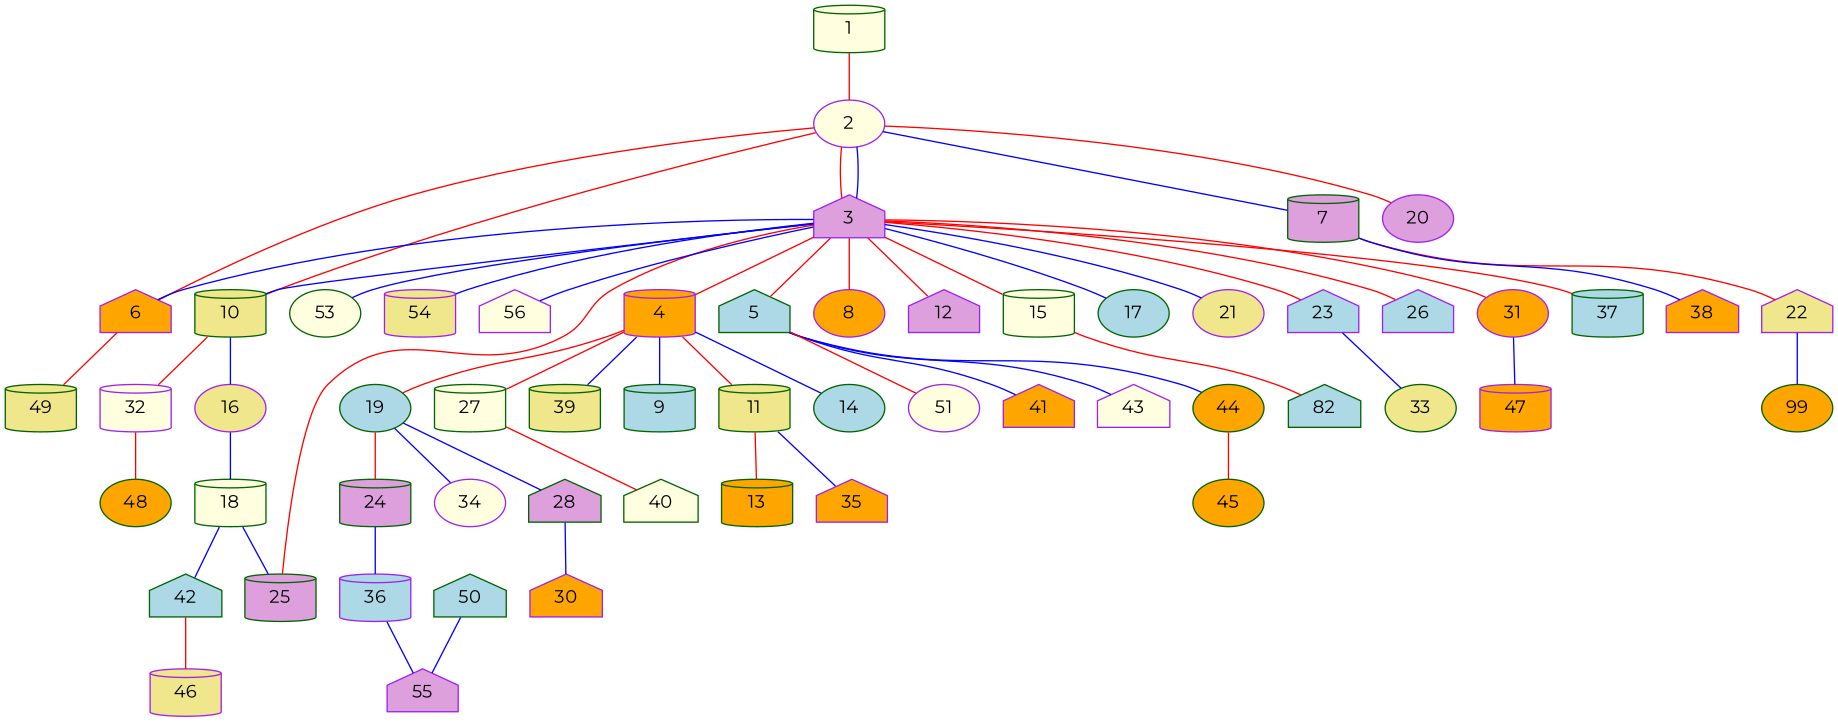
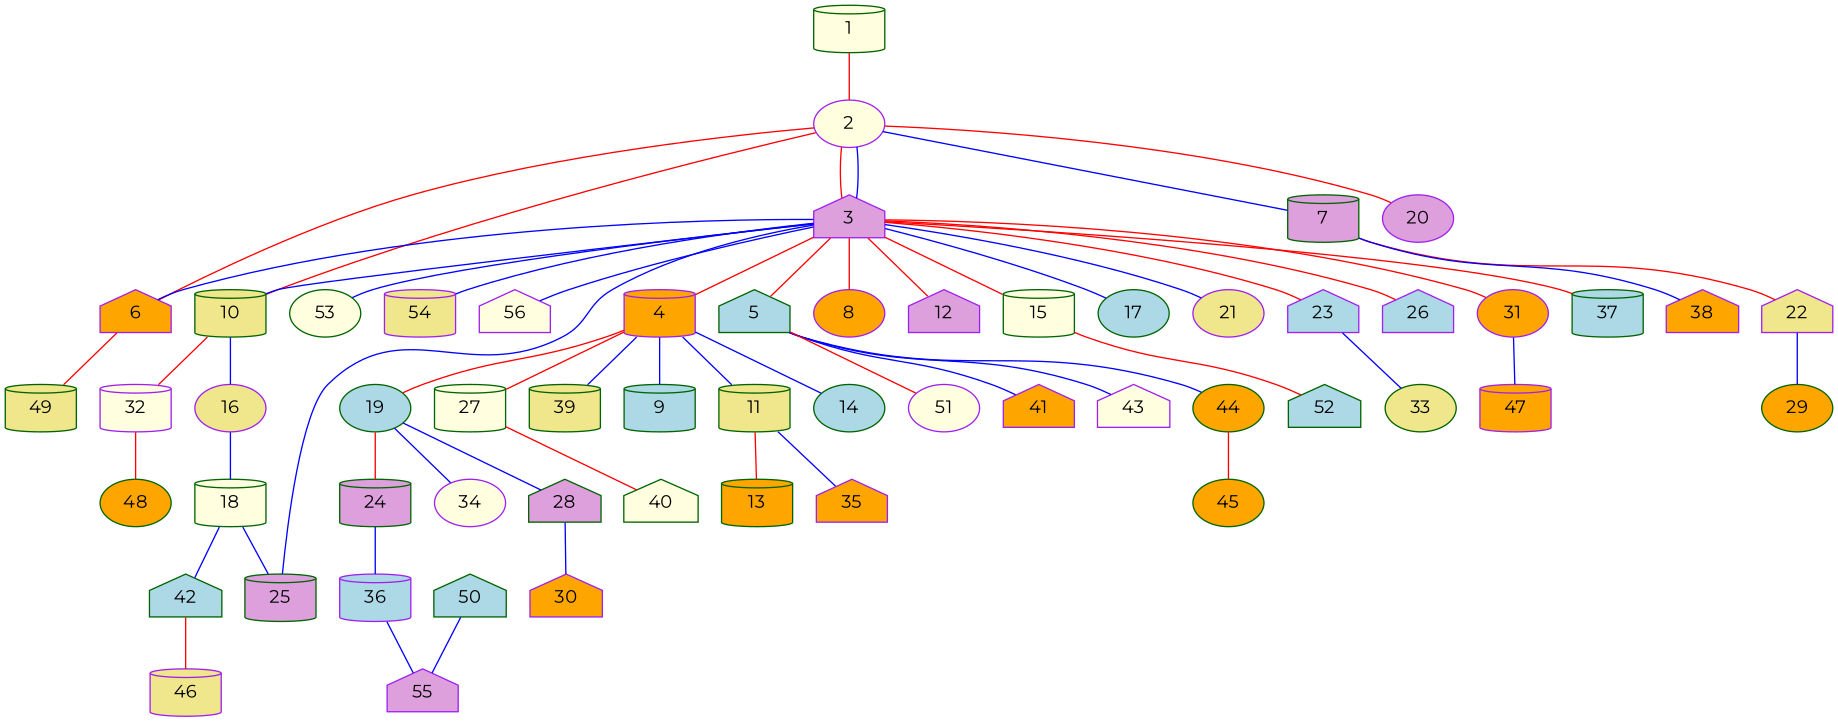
edge "3" -- "25": color red -> blue
edge "4" -- "11": color red -> blue
node "82": label "82" -> "52"
node "99": label "99" -> "29"
